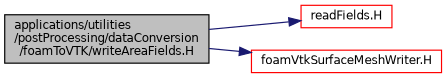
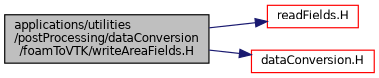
node "foamVtkSurfaceMeshWriter.H": label "foamVtkSurfaceMeshWriter.H" -> "dataConversion.H"
